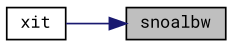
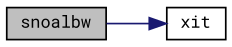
edge "xit" -> "snoalbw": reversed
